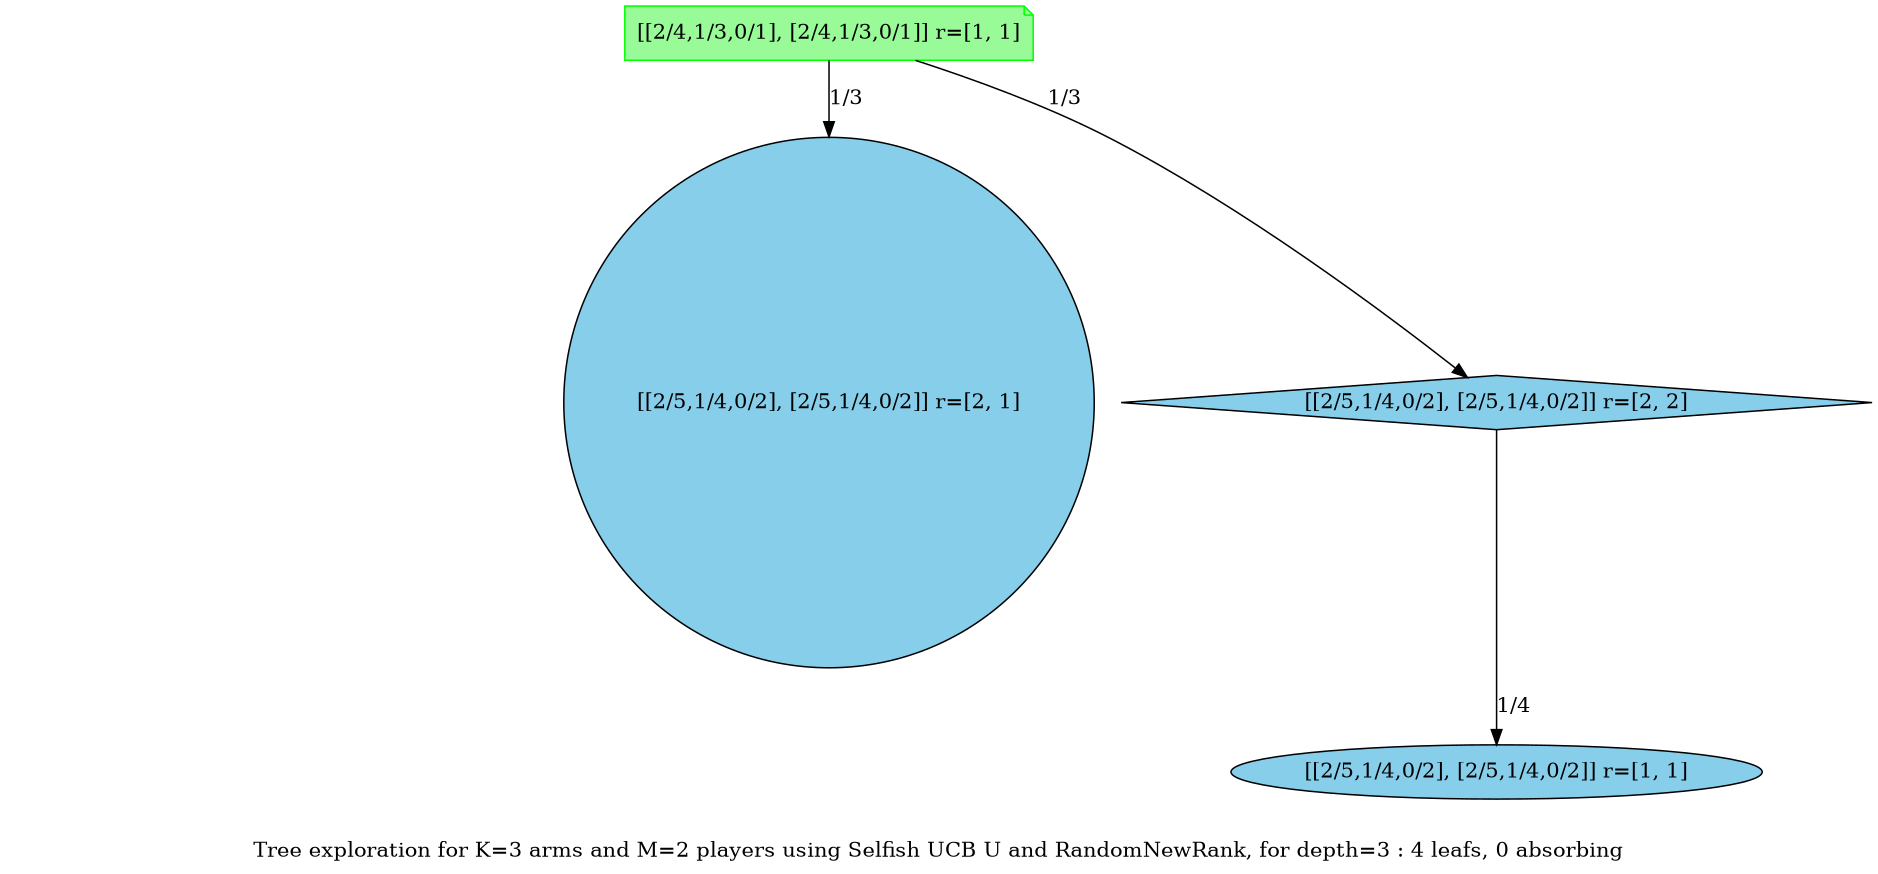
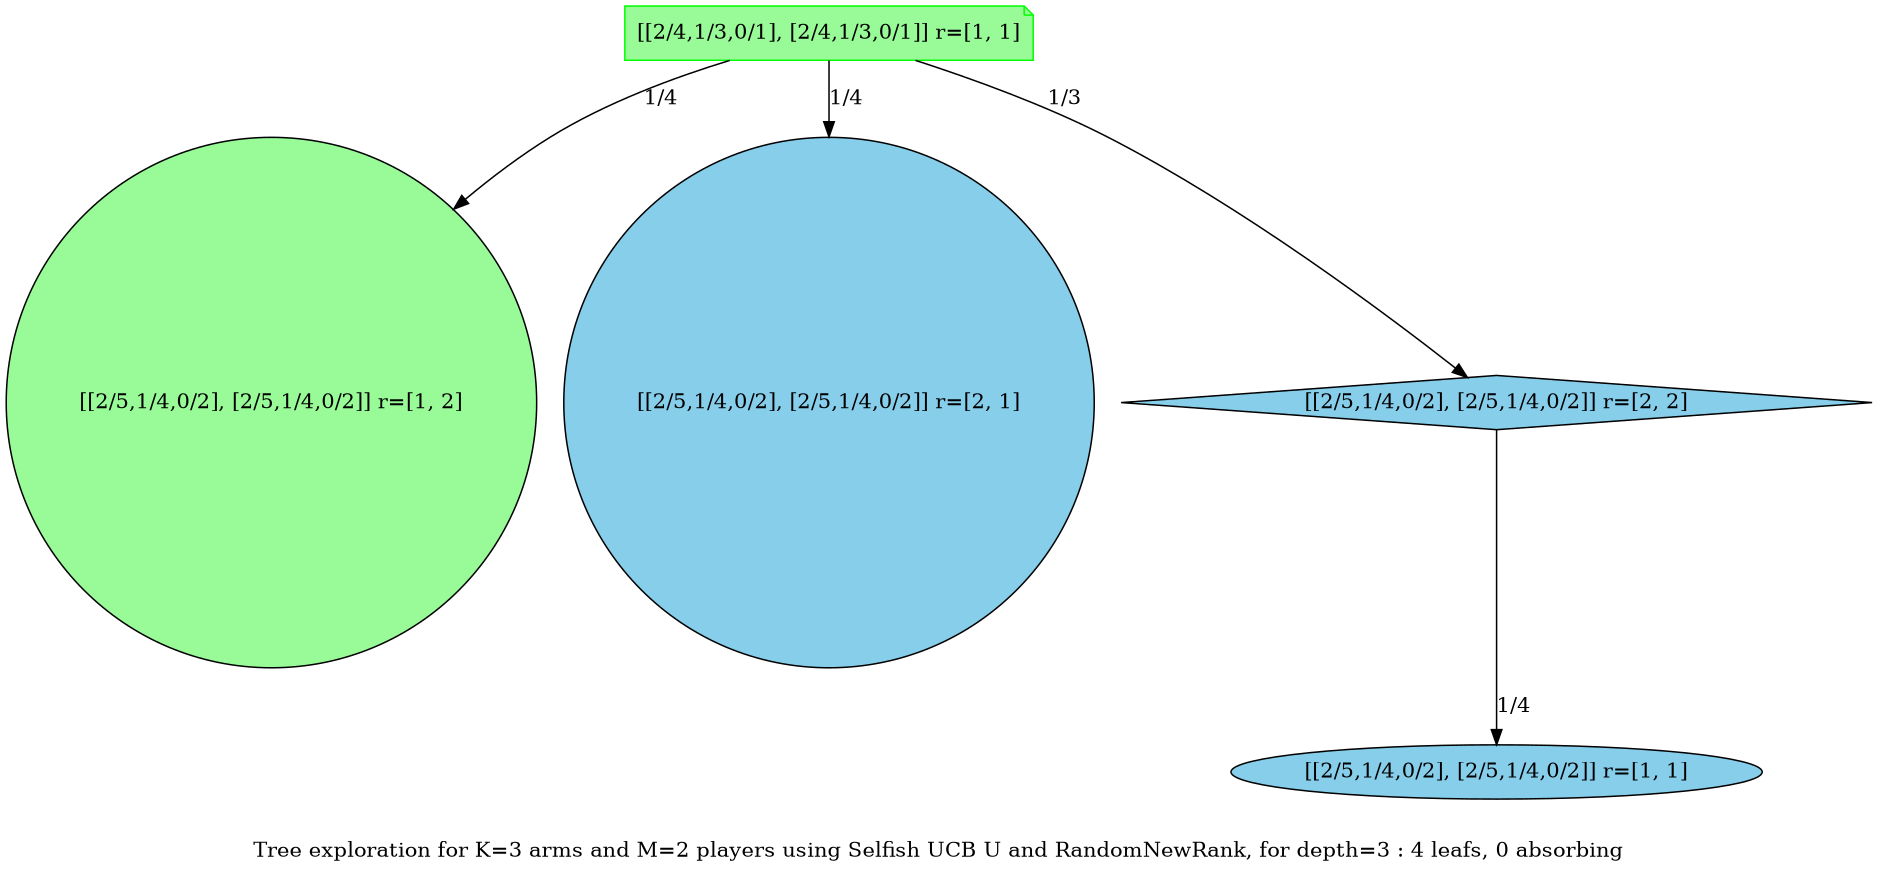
edge "[[2/4,1/3,0/1], [2/4,1/3,0/1]] r=[1, 1]" -> "[[2/5,1/4,0/2], [2/5,1/4,0/2]] r=[2, 1]": label "1/3" -> "1/4"
node "[[2/5,1/4,0/2], [2/5,1/4,0/2]] r=[1, 2]": added
